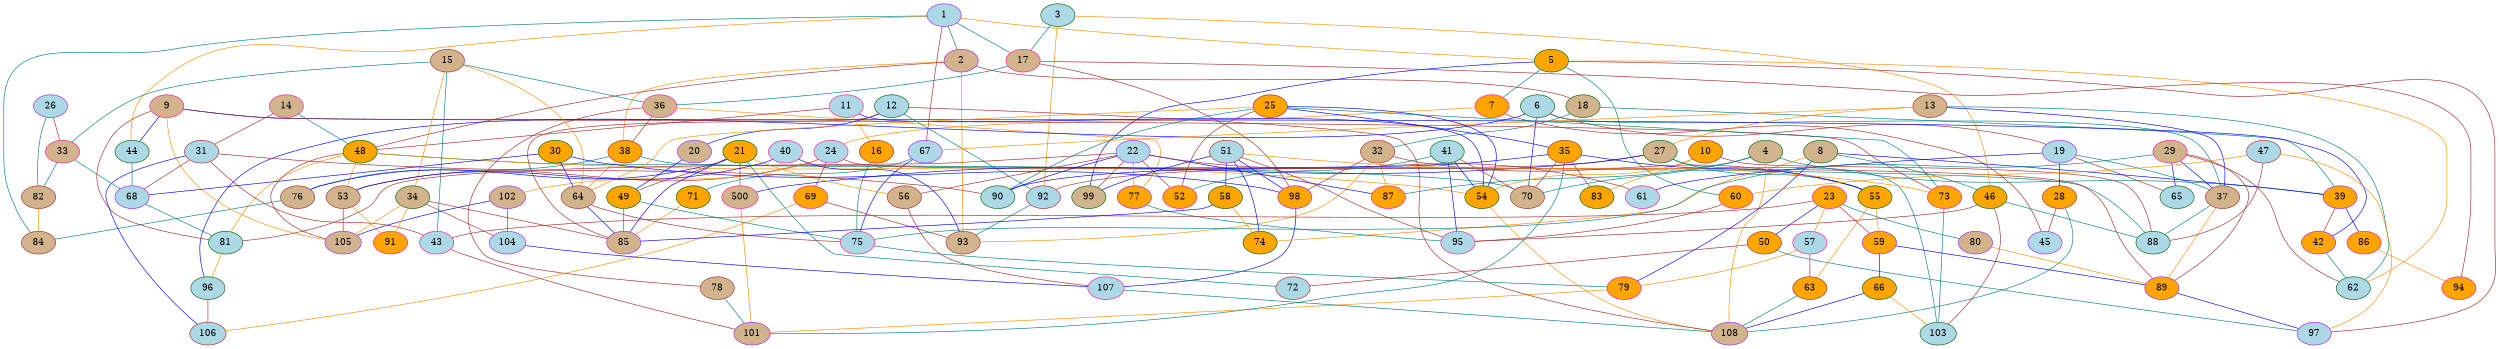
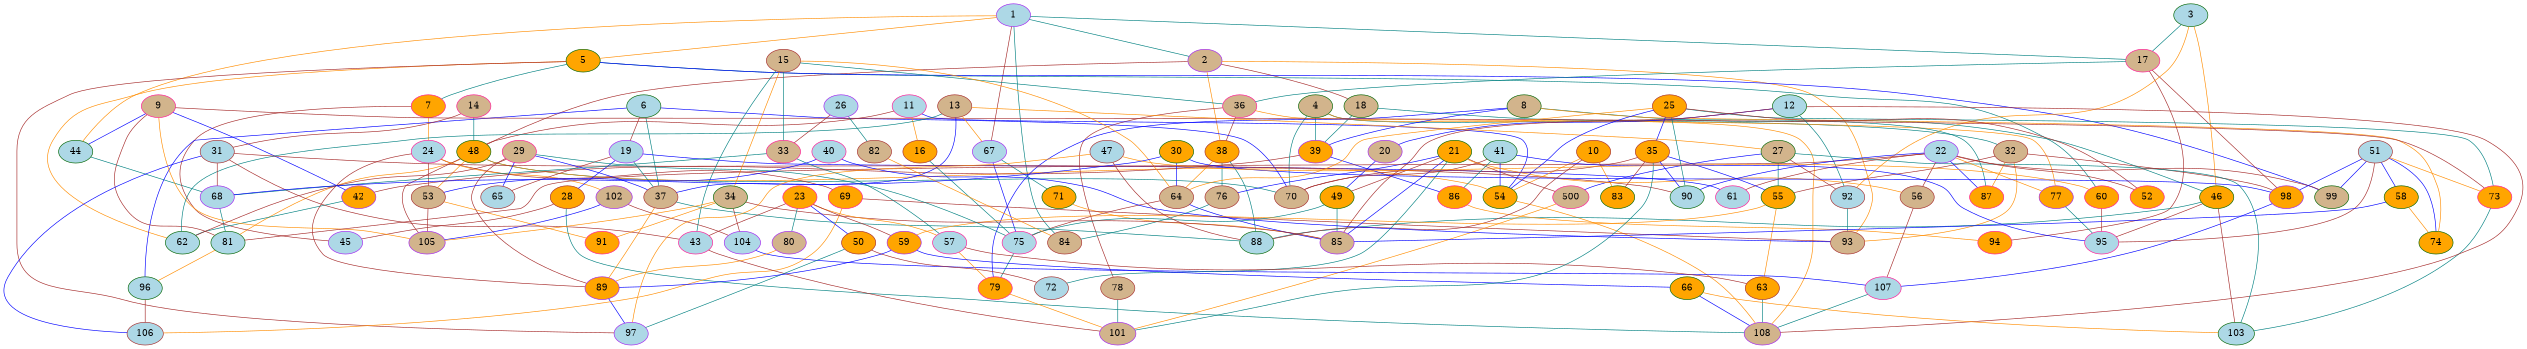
edge "41" -- "52": now "41" -- "86"
edge "33" -- "82": now "33" -- "57"
node "65": color darkgreen -> brown
